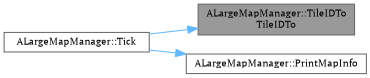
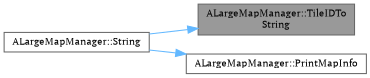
node "ALargeMapManager::TileIDTo TileIDTo": label "ALargeMapManager::TileIDTo TileIDTo" -> "ALargeMapManager::TileIDTo String"
node "ALargeMapManager::Tick": label "ALargeMapManager::Tick" -> "ALargeMapManager::String"
